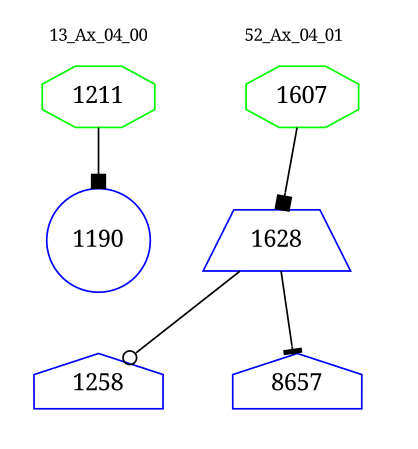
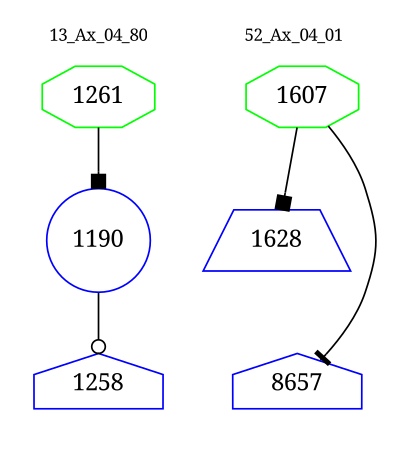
cluster "13_Ax_04_00": label "13_Ax_04_00" -> "13_Ax_04_80"
node "1211": label "1211" -> "1261"
edge "1628" -> "1258": now "1190" -> "1258"
edge "1628" -> "8657": now "1607" -> "8657"
